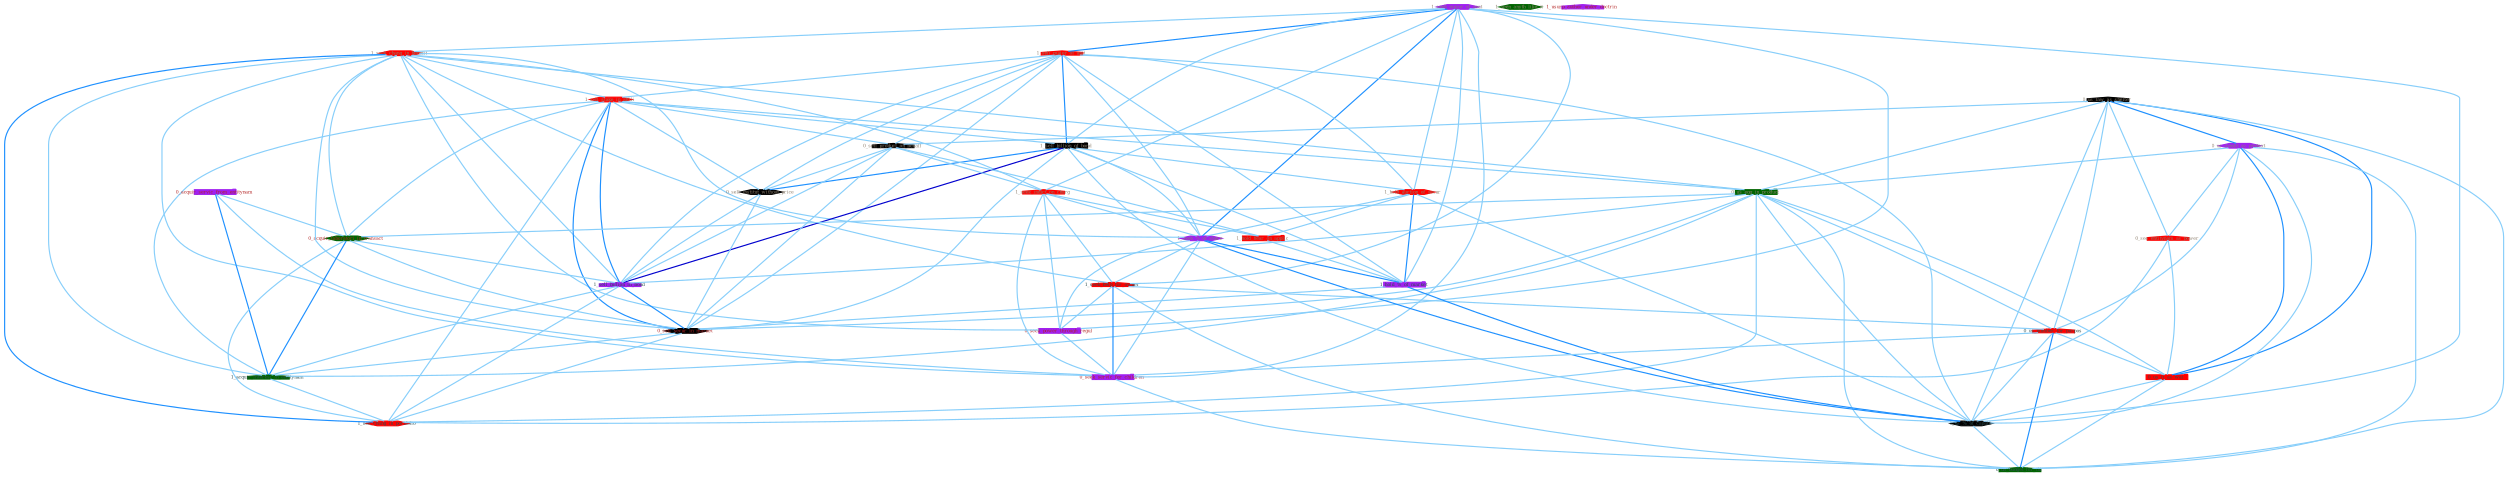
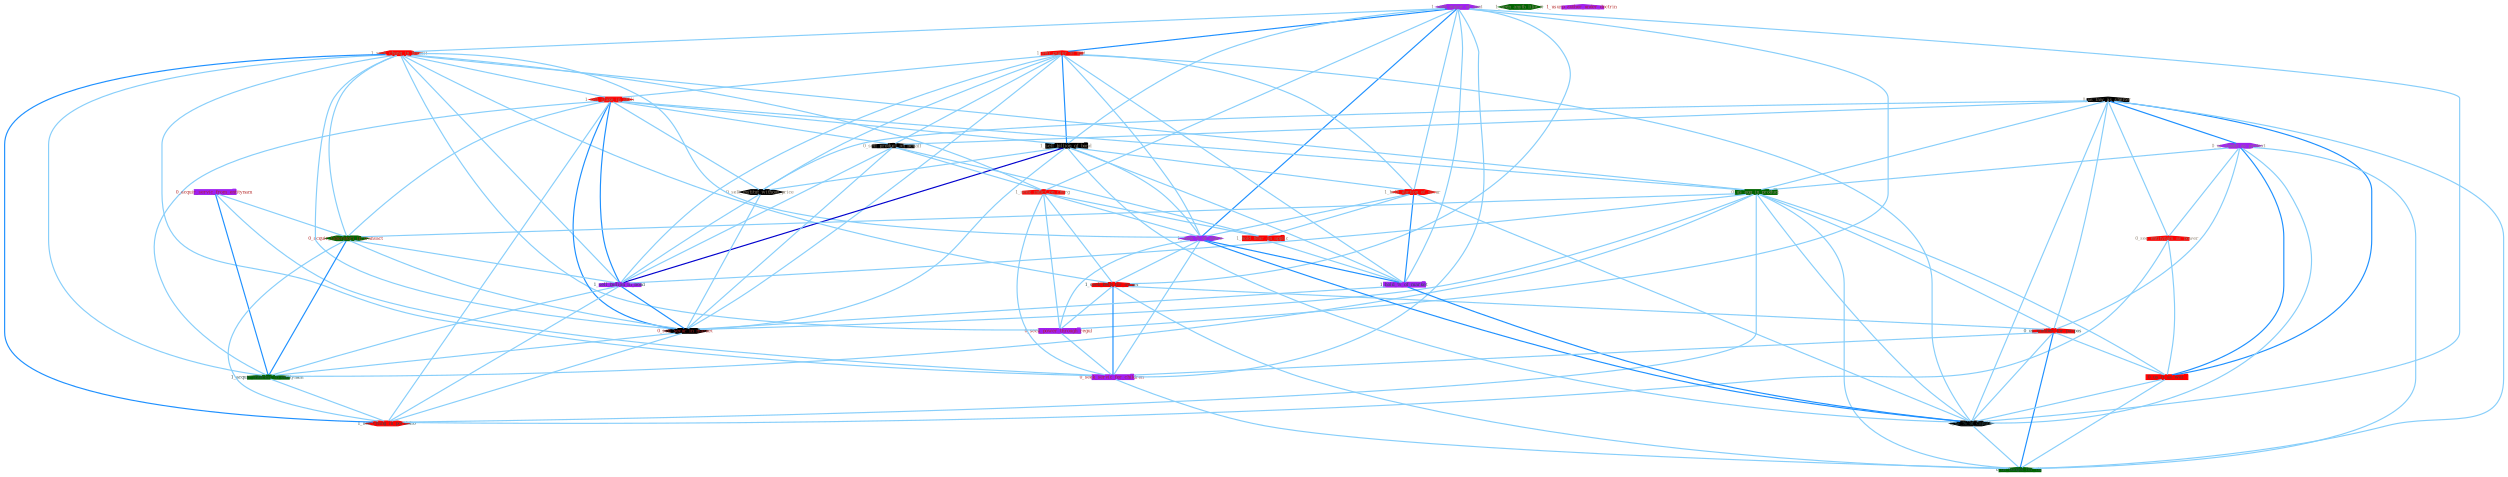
edge "0_sell_product_on_behalf" -- "0_sell_institut_without_price": now "0_us_law_as_shelter" -- "0_sell_institut_without_price"
edge "1_sell_billion_of_bond" -- "0_sell_institut_without_price": color #1e90ff -> #87cefa
